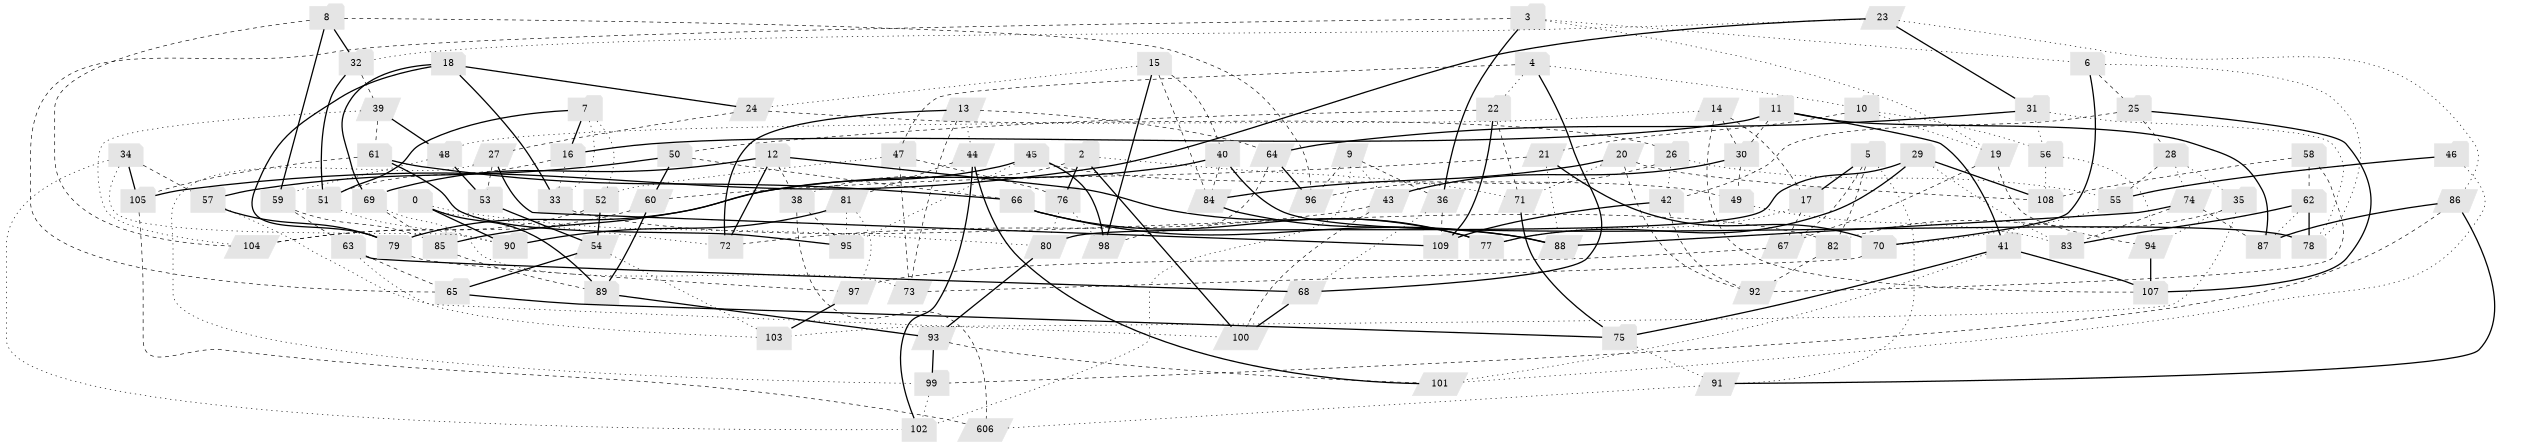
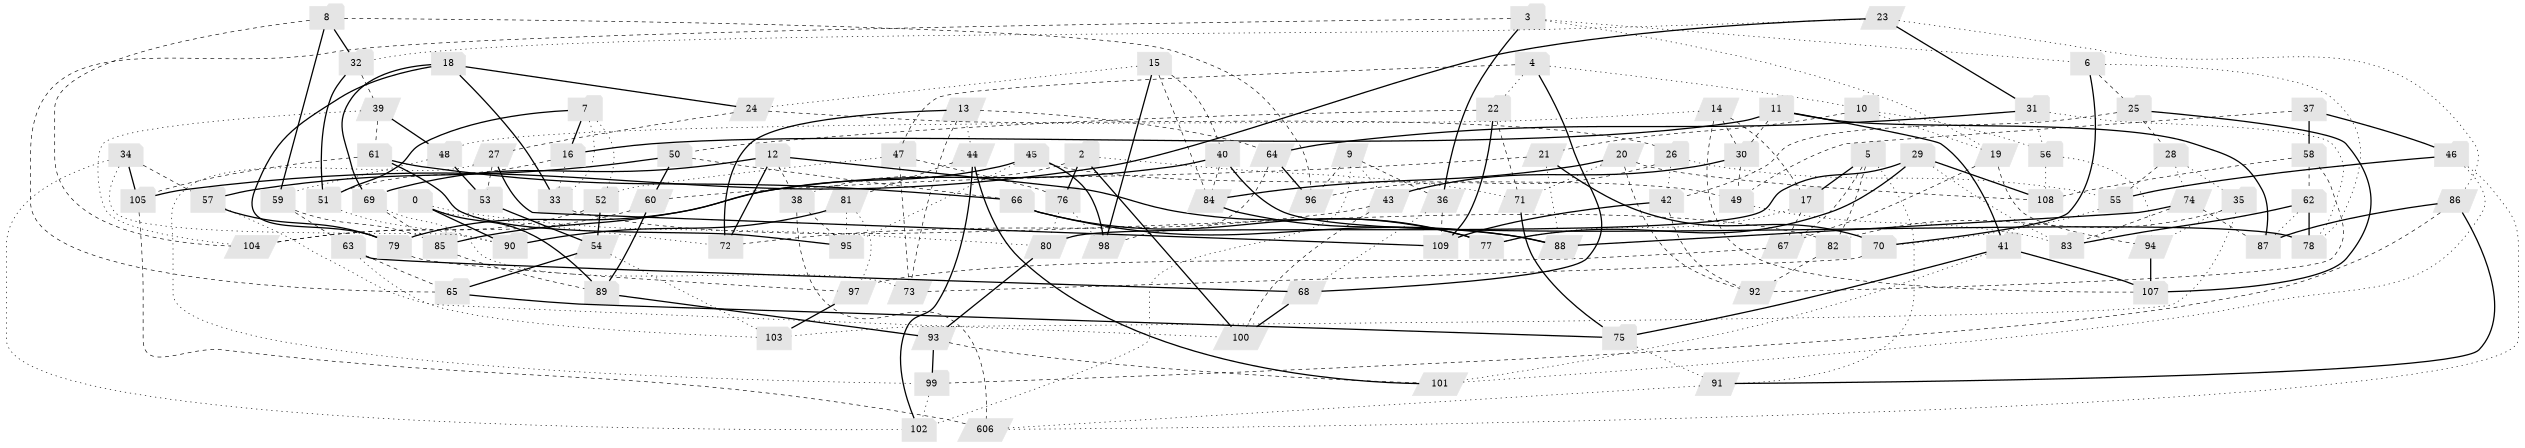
node "37": added
edge "46" -- "606": added
